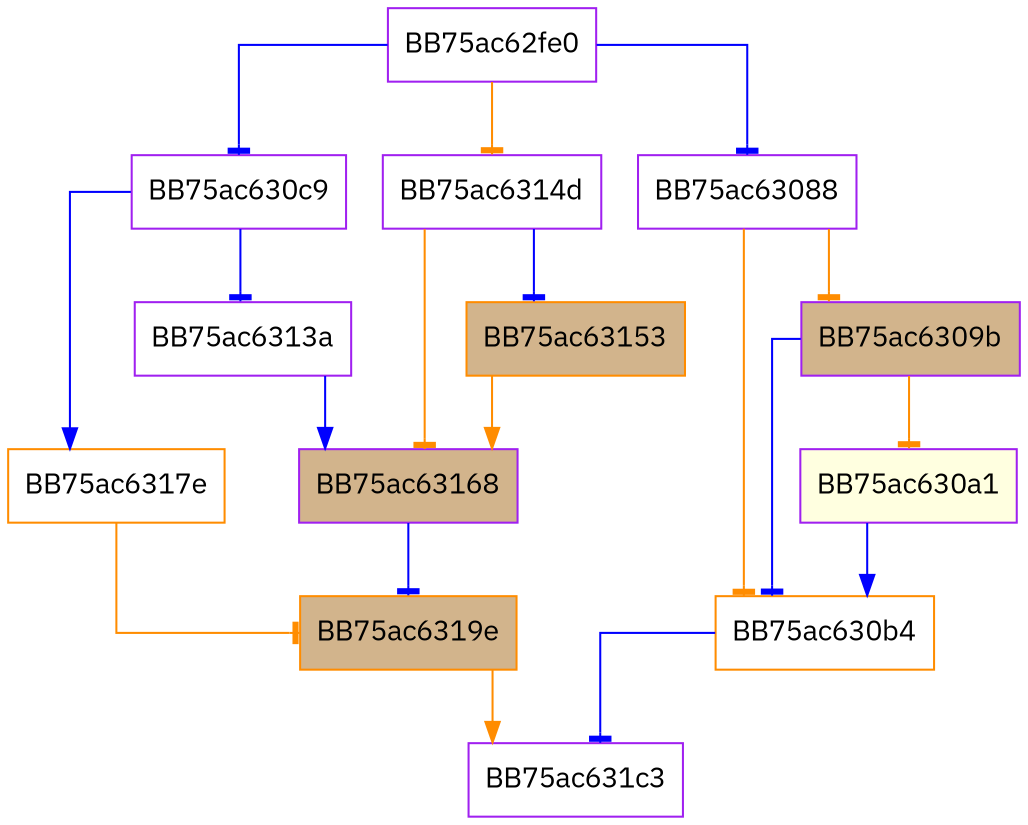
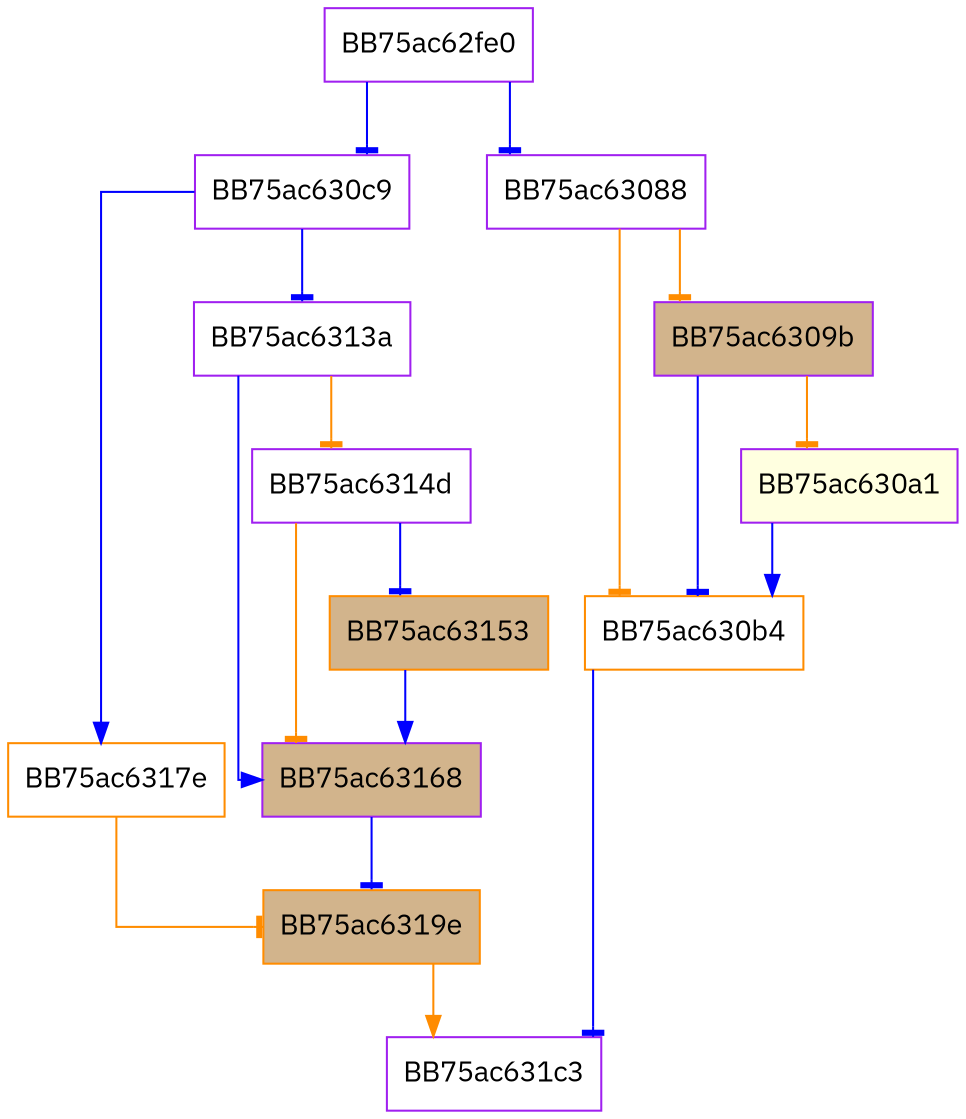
edge "BB75ac62fe0" -> "BB75ac6314d": now "BB75ac6313a" -> "BB75ac6314d"
edge "BB75ac63153" -> "BB75ac63168": color darkorange -> blue
